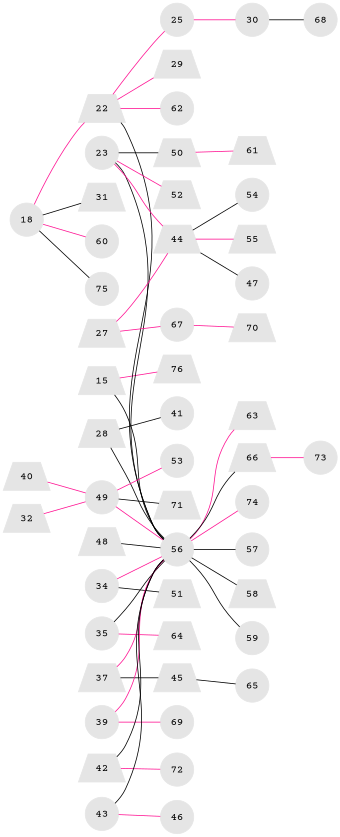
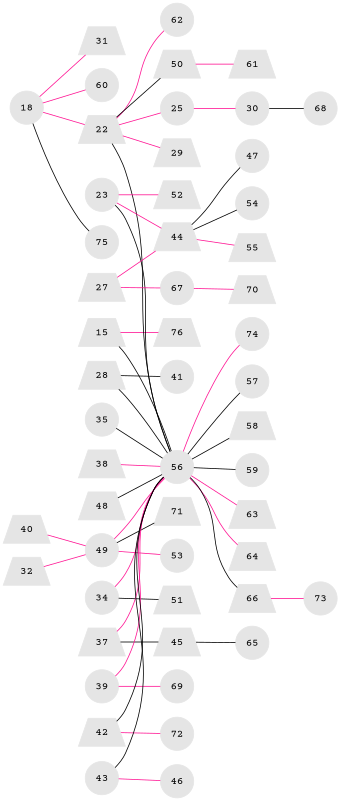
edge "23" -- "50": now "22" -- "50"
edge "31" -- "18": color black -> deeppink
node "38": added
edge "35" -- "64": now "56" -- "64"
